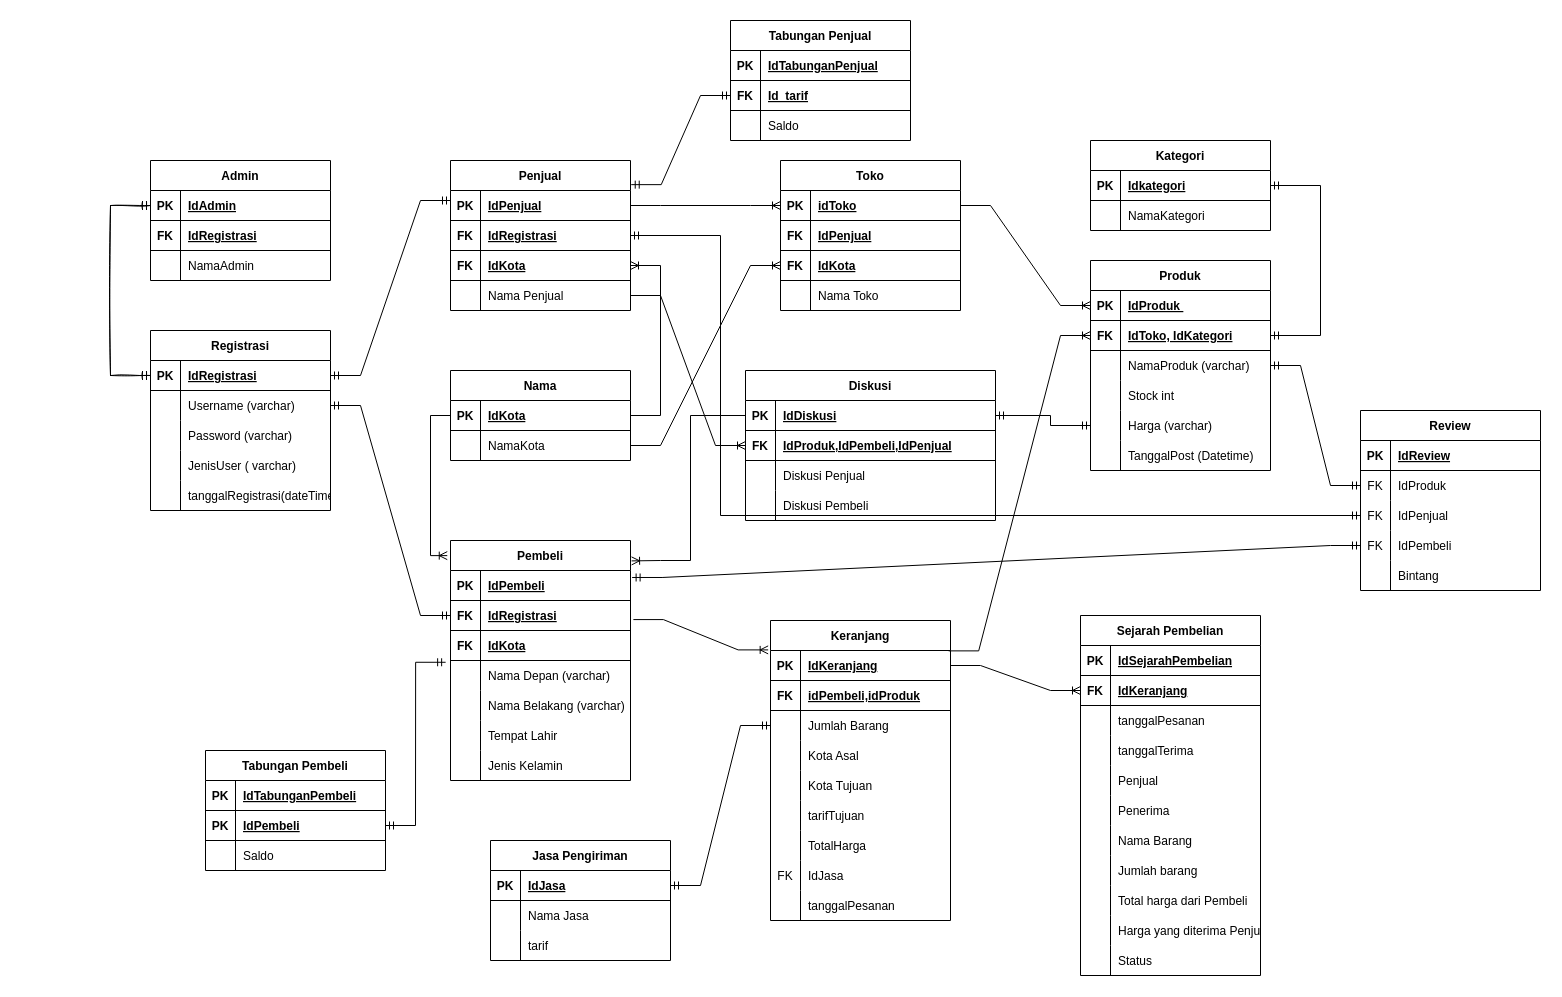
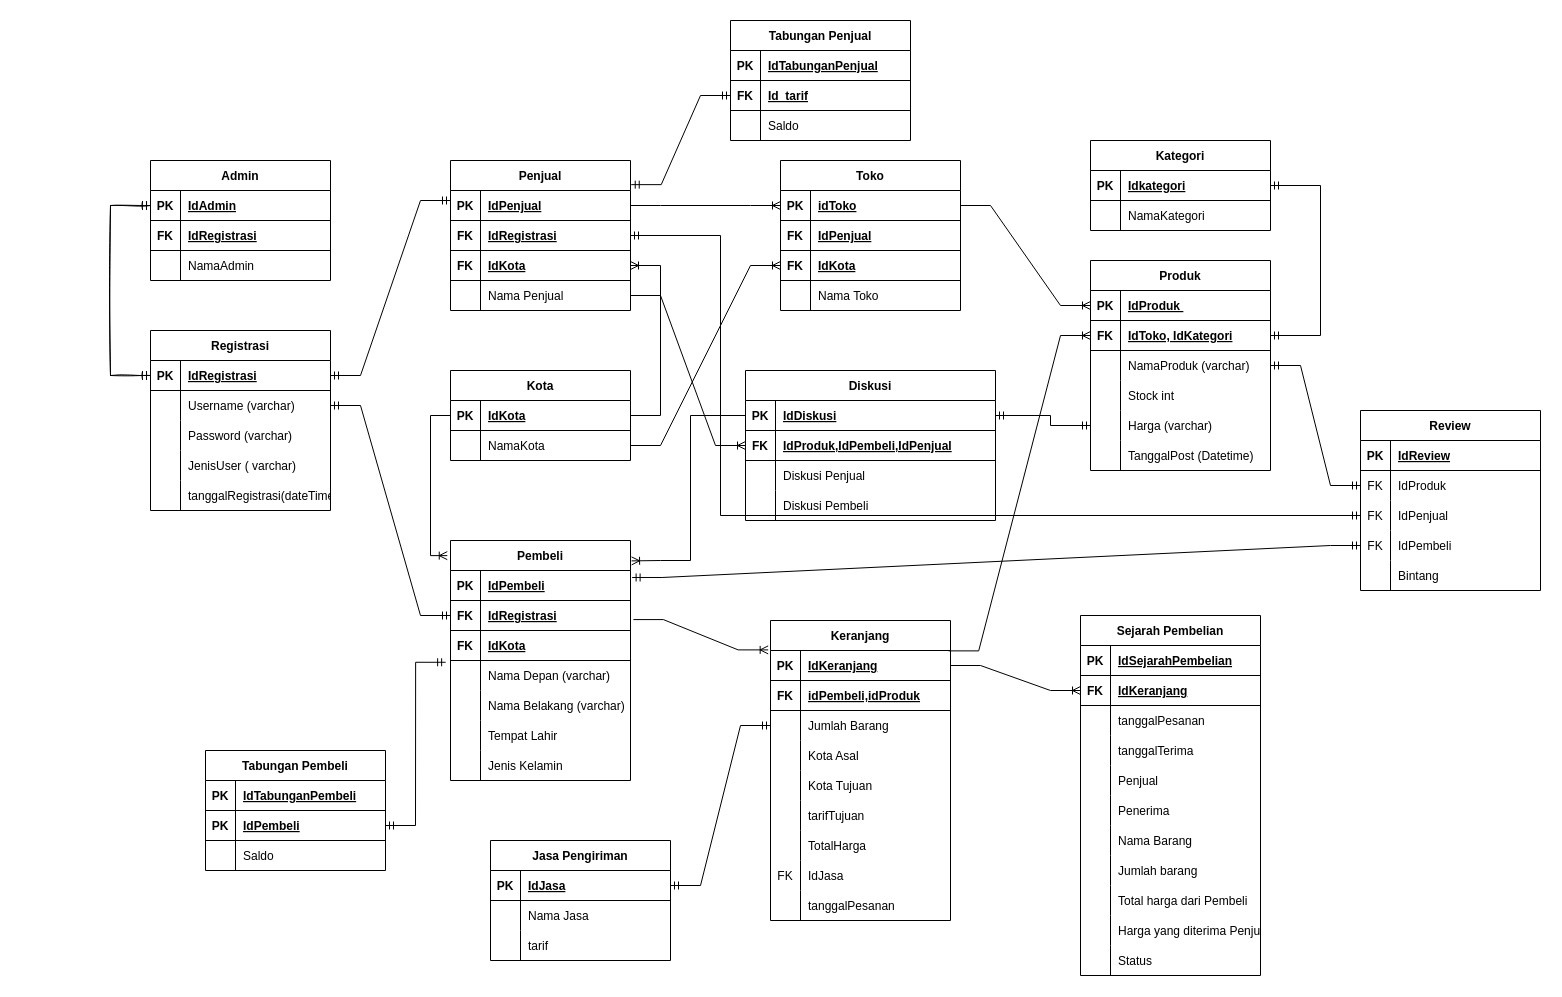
node "Nama": label "Nama" -> "Kota"
